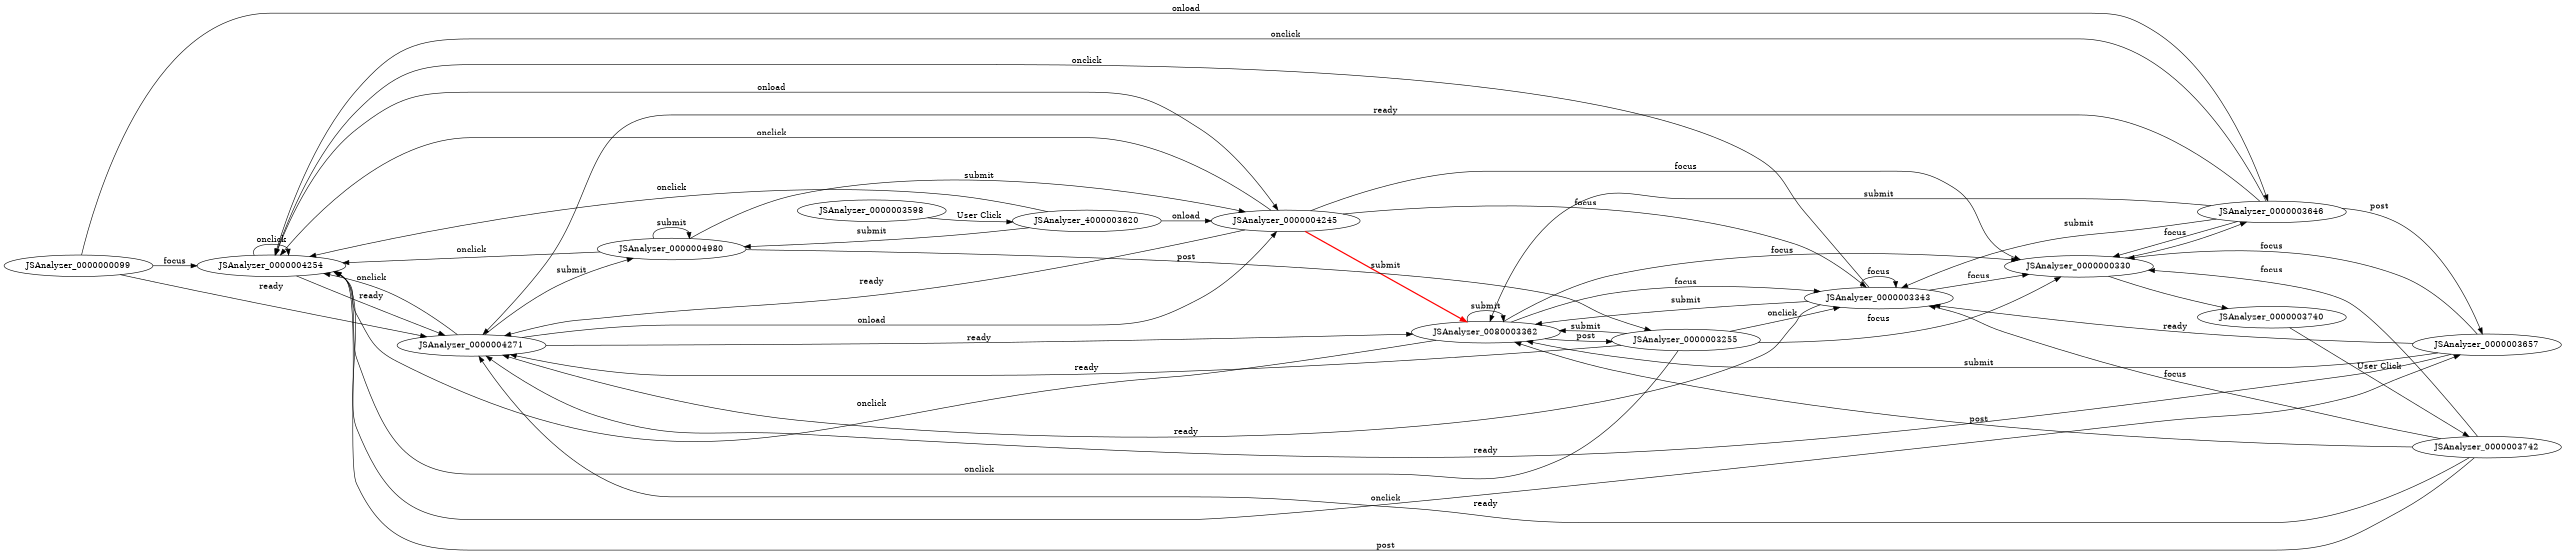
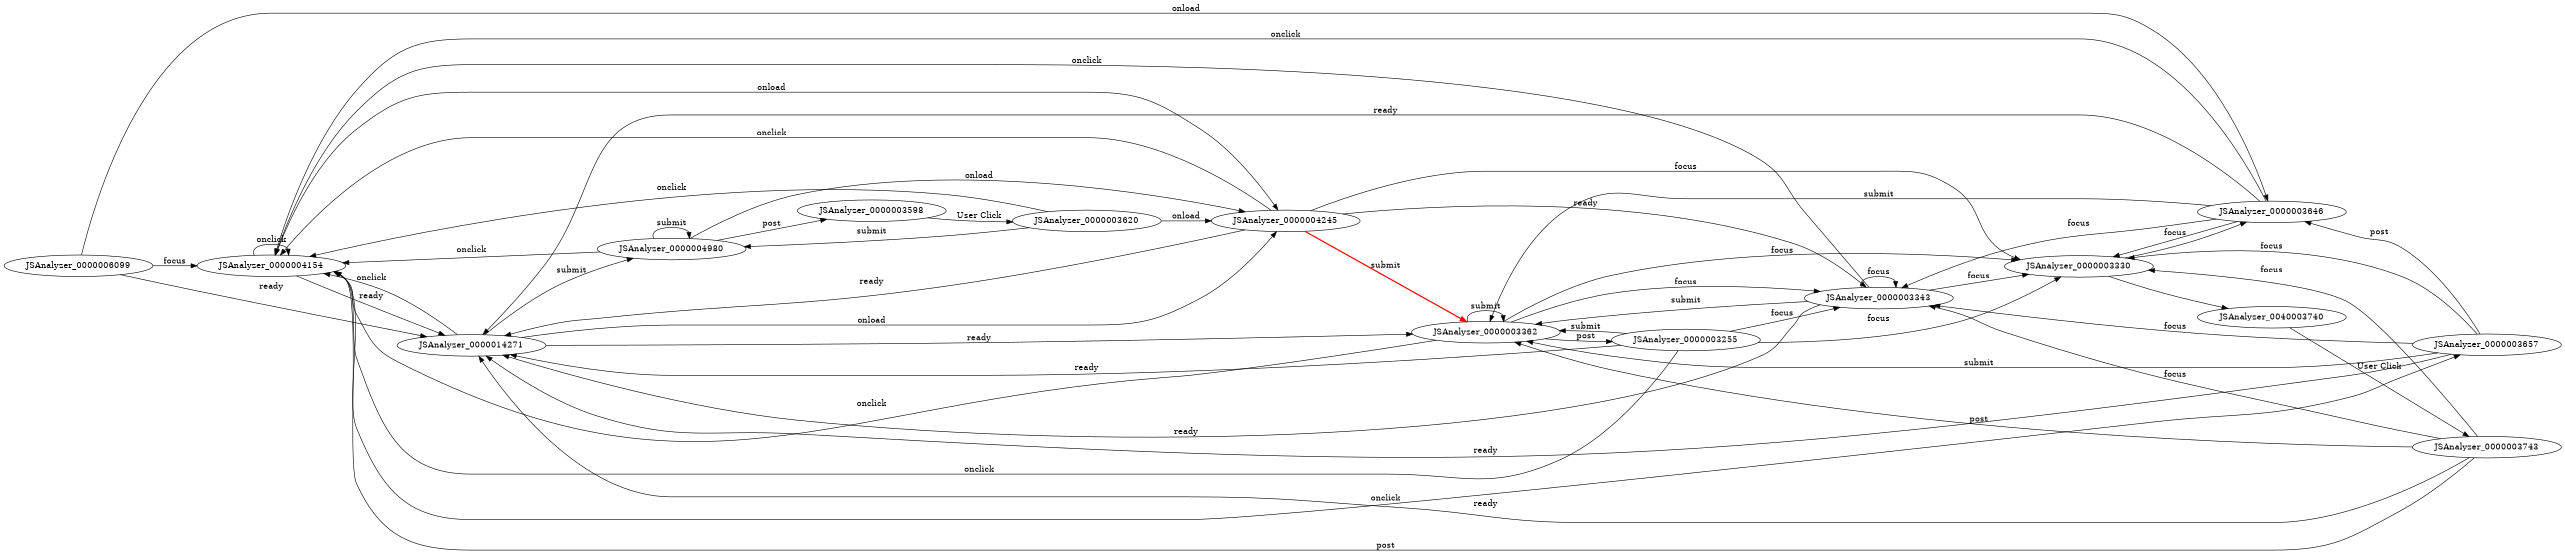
edge "JSAnalyzer_0000004980" -> "JSAnalyzer_0000004245": label "submit" -> "onload"
edge "JSAnalyzer_0000004245" -> "JSAnalyzer_0000003343": label "focus" -> "ready"
node "JSAnalyzer_4000003620": label "JSAnalyzer_4000003620" -> "JSAnalyzer_0000003620"
edge "JSAnalyzer_0000003646" -> "JSAnalyzer_0000003343": label "submit" -> "focus"
edge "JSAnalyzer_0000003646" -> "JSAnalyzer_0000003657": reversed
edge "JSAnalyzer_0000004980" -> "JSAnalyzer_0000003255": now "JSAnalyzer_0000004980" -> "JSAnalyzer_0000003598"
node "JSAnalyzer_0000000099": label "JSAnalyzer_0000000099" -> "JSAnalyzer_0000006099"
node "JSAnalyzer_0000004254": label "JSAnalyzer_0000004254" -> "JSAnalyzer_0000004154"
node "JSAnalyzer_0000000330": label "JSAnalyzer_0000000330" -> "JSAnalyzer_0000003330"
edge "JSAnalyzer_0000003255" -> "JSAnalyzer_0000003343": label "onclick" -> "focus"
node "JSAnalyzer_0000003740": label "JSAnalyzer_0000003740" -> "JSAnalyzer_0040003740"
edge "JSAnalyzer_0000003657" -> "JSAnalyzer_0000003343": label "ready" -> "focus"
node "JSAnalyzer_0080003362": label "JSAnalyzer_0080003362" -> "JSAnalyzer_0000003362"
node "JSAnalyzer_0000004271": label "JSAnalyzer_0000004271" -> "JSAnalyzer_0000014271"
node "JSAnalyzer_0000003742": label "JSAnalyzer_0000003742" -> "JSAnalyzer_0000003743"
